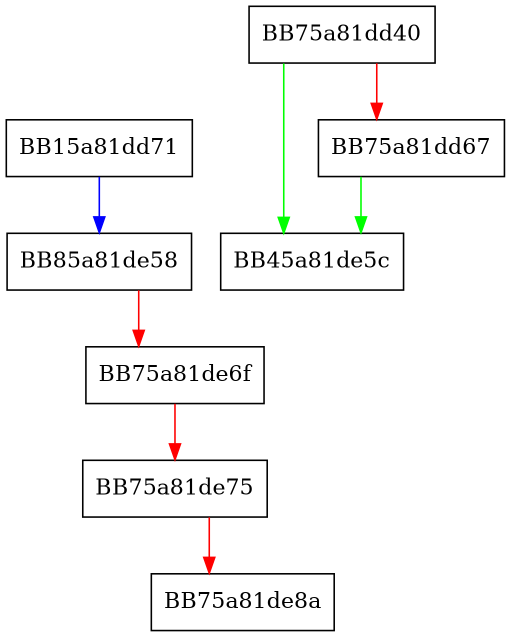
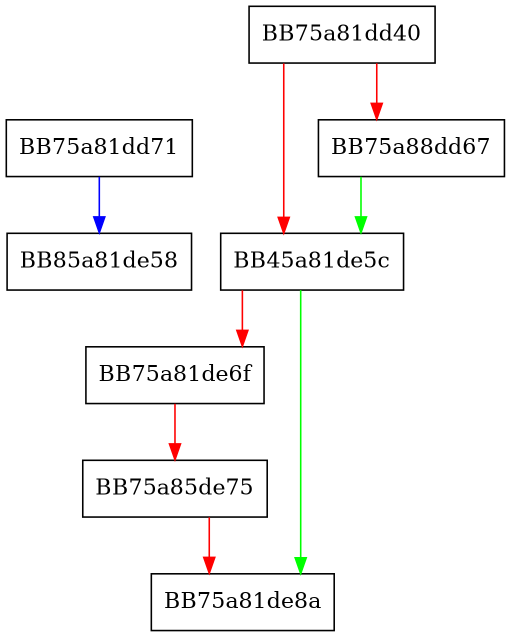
edge "BB75a81dd40" -> "BB45a81de5c": color green -> red
node "BB15a81dd71": label "BB15a81dd71" -> "BB75a81dd71"
node "BB75a81dd67": label "BB75a81dd67" -> "BB75a88dd67"
edge "BB85a81de58" -> "BB75a81de6f": now "BB45a81de5c" -> "BB75a81de6f"
edge "BB45a81de5c" -> "BB75a81de8a": added
node "BB75a81de75": label "BB75a81de75" -> "BB75a85de75"
